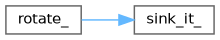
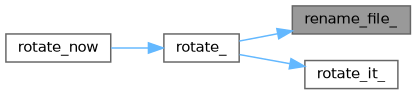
node "sink_it_": label "sink_it_" -> "rotate_it_"
node "rename_file_": added
node "rotate_now": added
